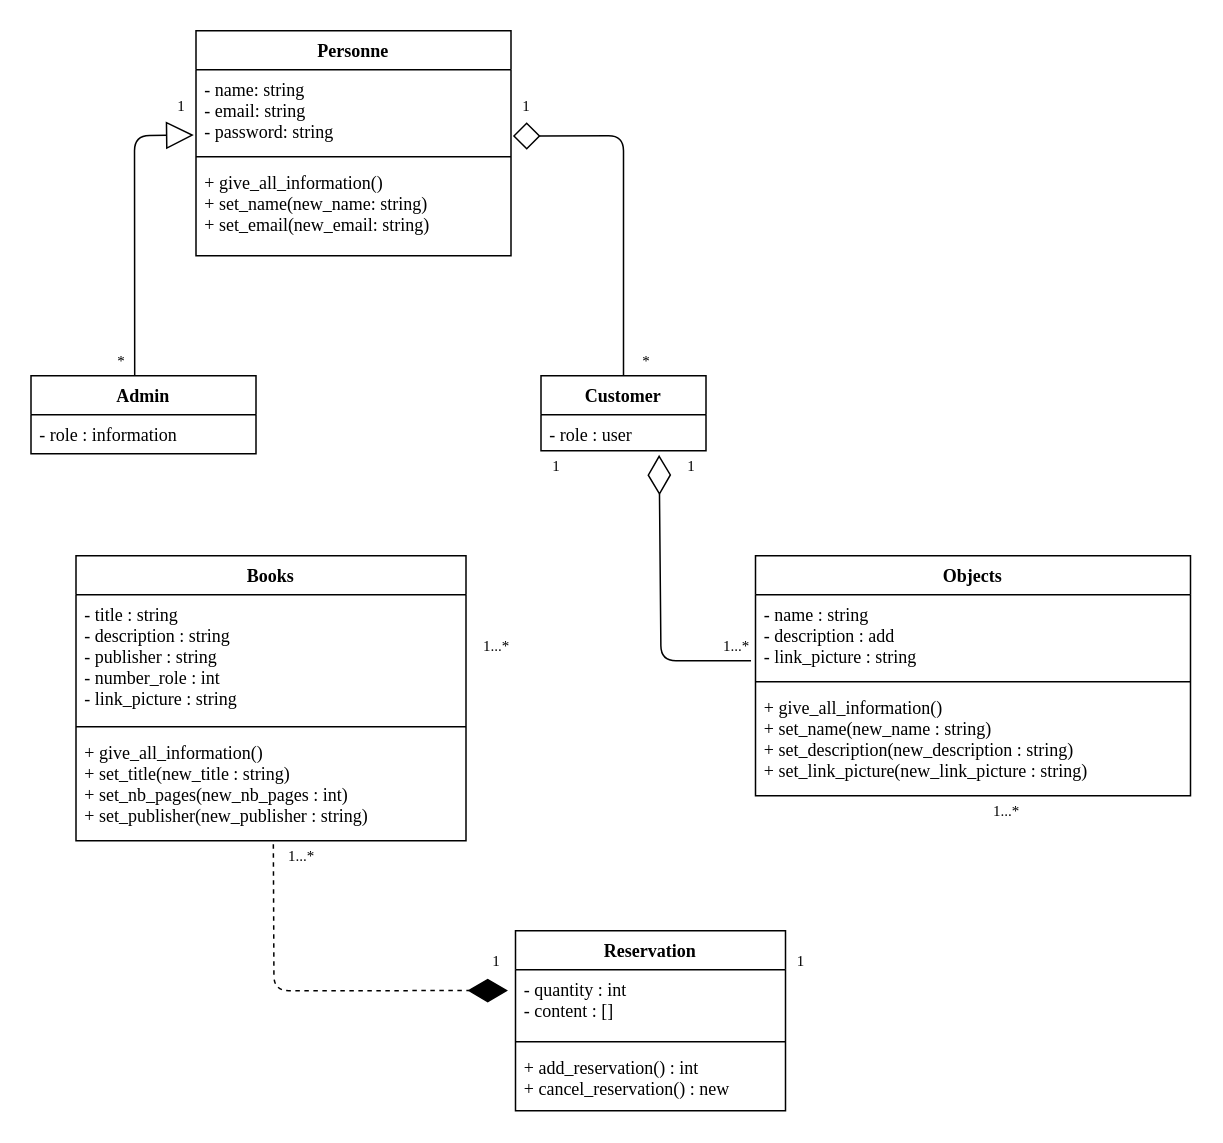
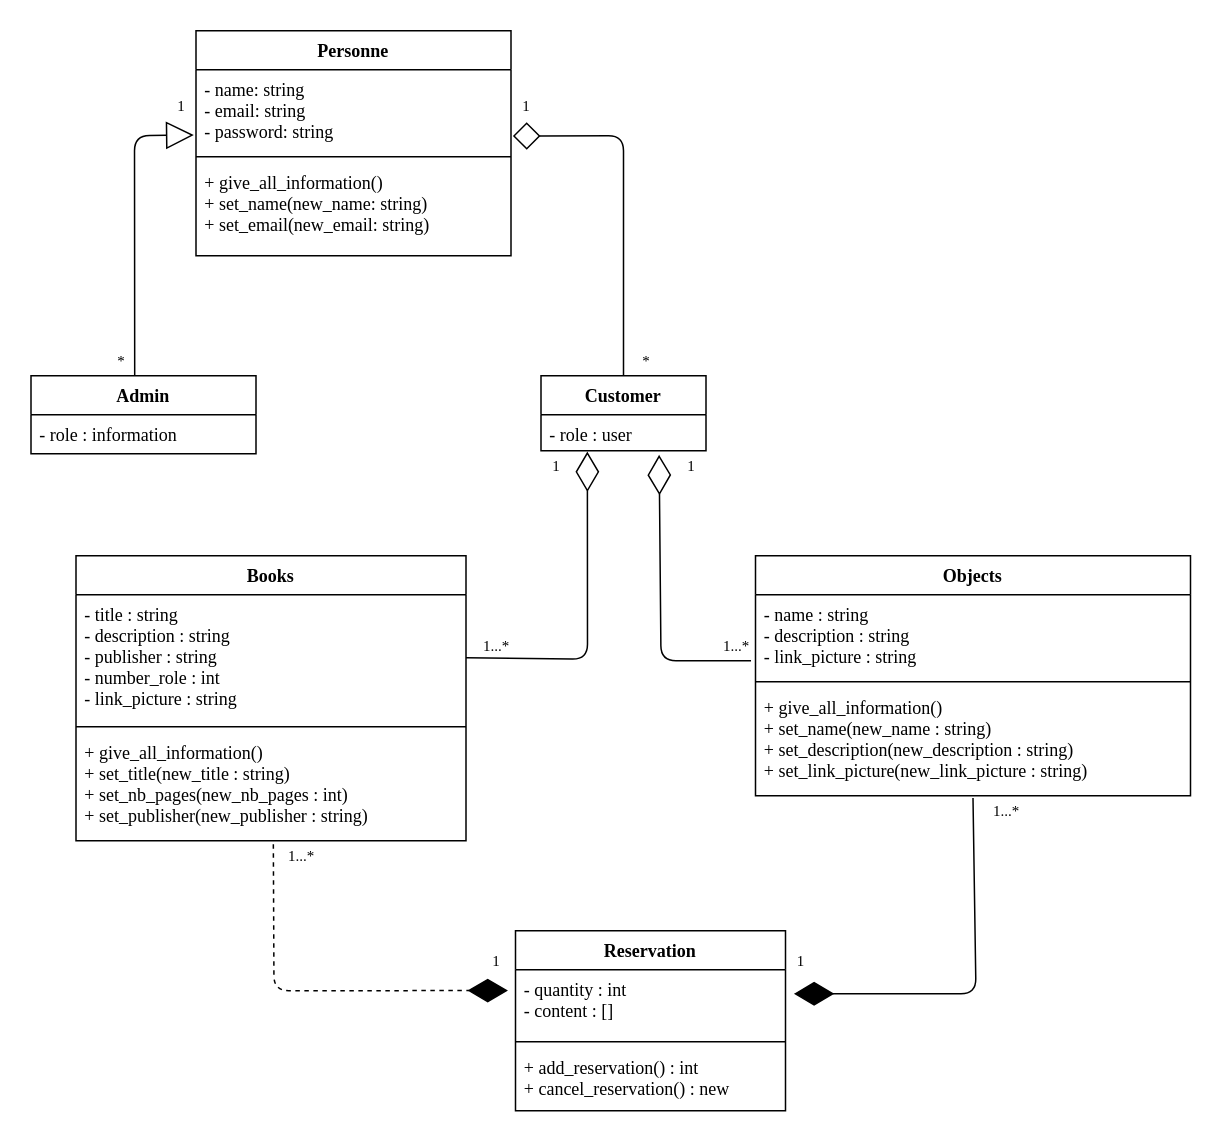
node "- name : string - description : add - link_picture : string": label "- name : string - description : add - link_picture : string" -> "- name : string - description : string - link_picture : string"
edge "- title : string - description : string - publisher : string - number_role : int - link_picture : string" -> "- role : user": added
edge "+ give_all_information() + set_name(new_name : string) + set_description(new_description : string) + set_link_picture(new_link_picture : string)" -> "- quantity : int - content : []": added
